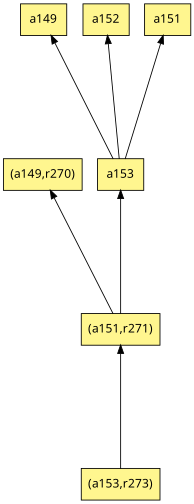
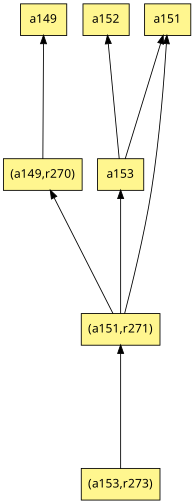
edge "a153" -> "a149": now "(a149,r270)" -> "a149"
edge "(a151,r271)" -> "a151": added
